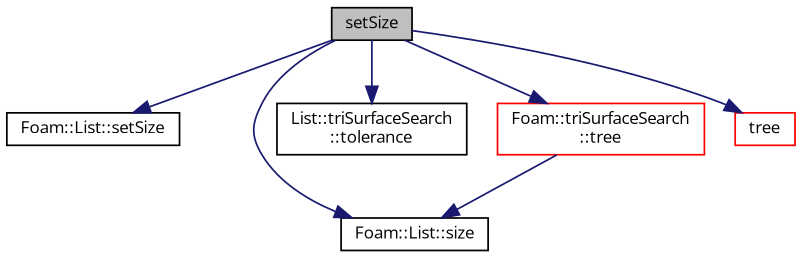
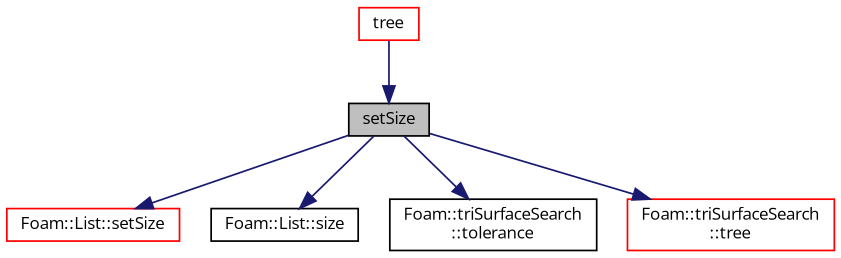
edge "setSize" -> "tree": reversed
node "Foam::List::setSize": color black -> red
node "List::triSurfaceSearch ::tolerance": label "List::triSurfaceSearch ::tolerance" -> "Foam::triSurfaceSearch ::tolerance"
edge "Foam::triSurfaceSearch ::tree" -> "Foam::List::size": removed
